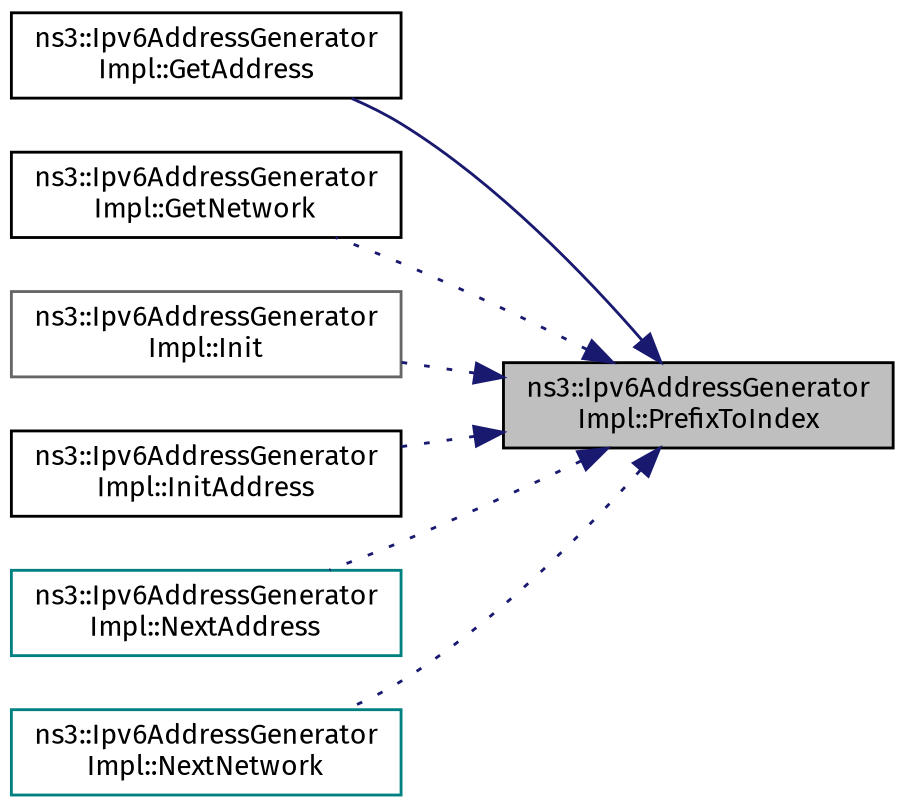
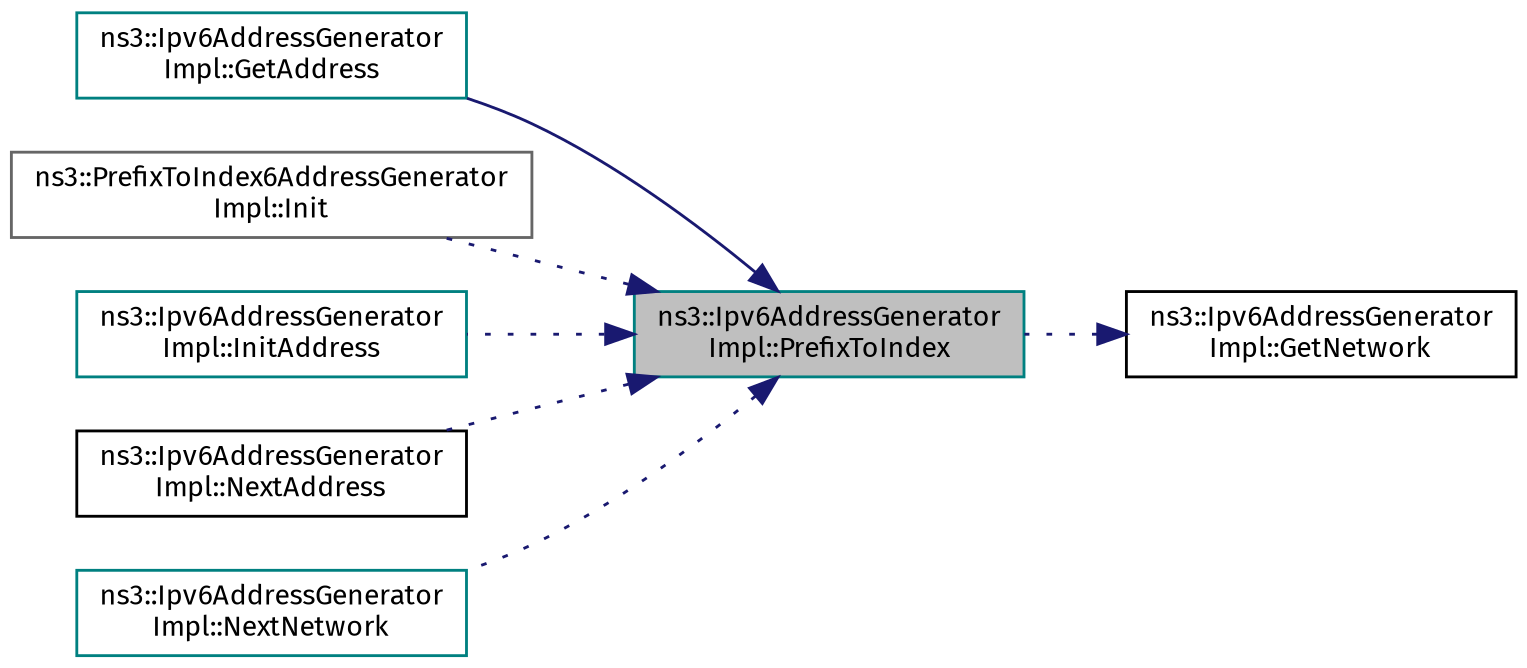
node "ns3::Ipv6AddressGenerator Impl::GetAddress": color black -> teal
edge "ns3::Ipv6AddressGenerator Impl::GetNetwork" -> "ns3::Ipv6AddressGenerator Impl::PrefixToIndex": reversed
node "ns3::Ipv6AddressGenerator Impl::Init": label "ns3::Ipv6AddressGenerator Impl::Init" -> "ns3::PrefixToIndex6AddressGenerator Impl::Init"
node "ns3::Ipv6AddressGenerator Impl::PrefixToIndex": color black -> teal
node "ns3::Ipv6AddressGenerator Impl::InitAddress": color black -> teal
node "ns3::Ipv6AddressGenerator Impl::NextAddress": color teal -> black
